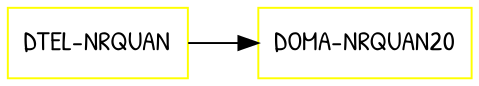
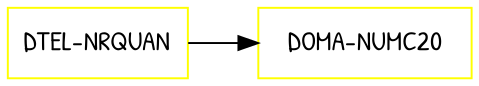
node "DOMA-NRQUAN20": label "DOMA-NRQUAN20" -> "DOMA-NUMC20"
